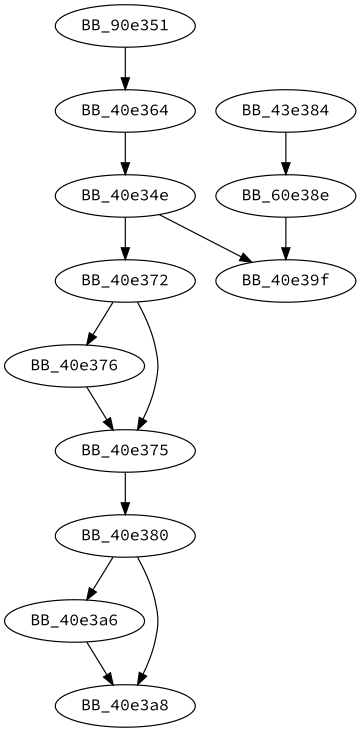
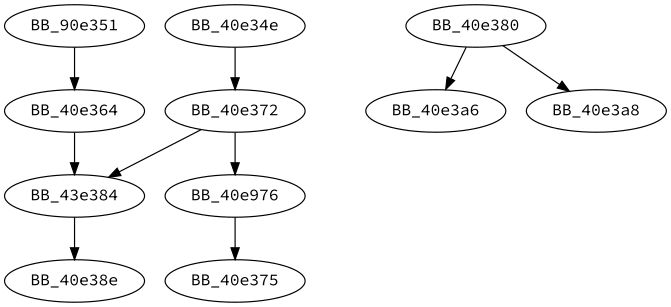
edge "BB_40e364" -> "BB_40e34e": now "BB_40e364" -> "BB_43e384"
node "BB_60e38e": label "BB_60e38e" -> "BB_40e38e"
node "BB_40e39f": removed
edge "BB_40e372" -> "BB_40e375": now "BB_40e372" -> "BB_43e384"
node "BB_40e376": label "BB_40e376" -> "BB_40e976"
edge "BB_40e375" -> "BB_40e380": removed
edge "BB_40e3a6" -> "BB_40e3a8": removed
